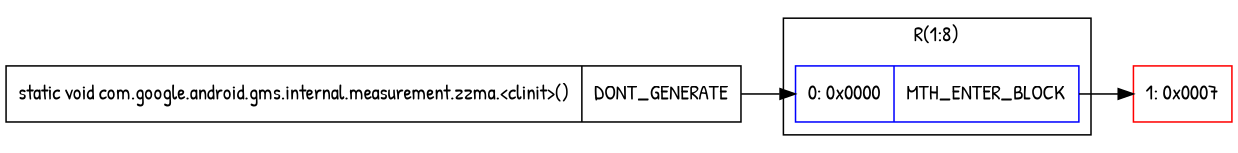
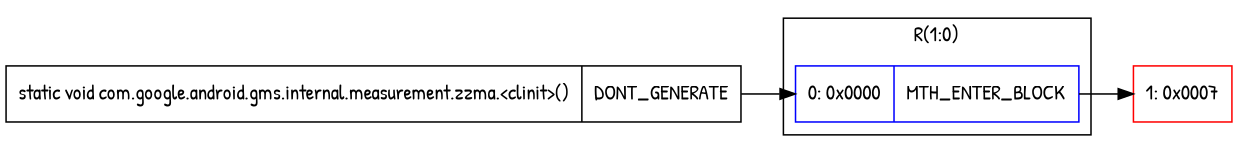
cluster "R(1:8)": label "R(1:8)" -> "R(1:0)"
